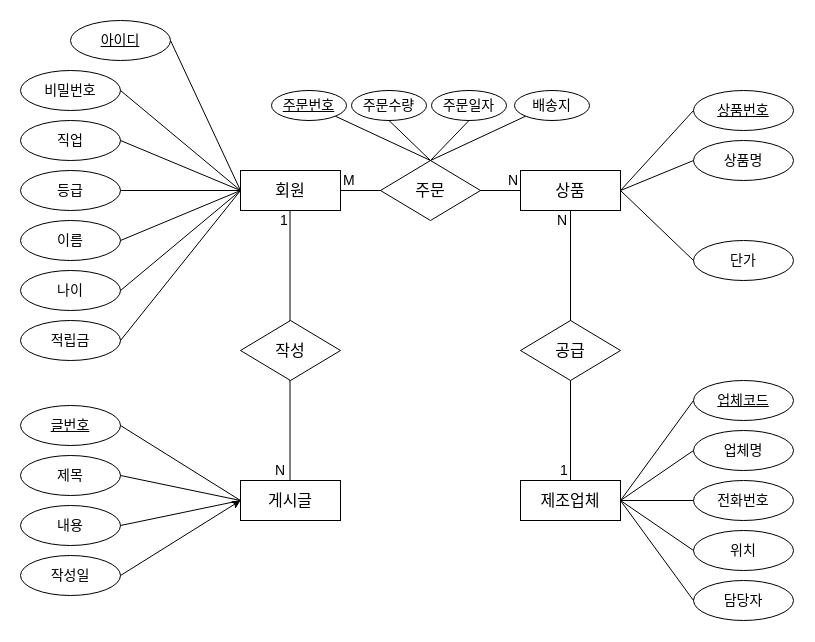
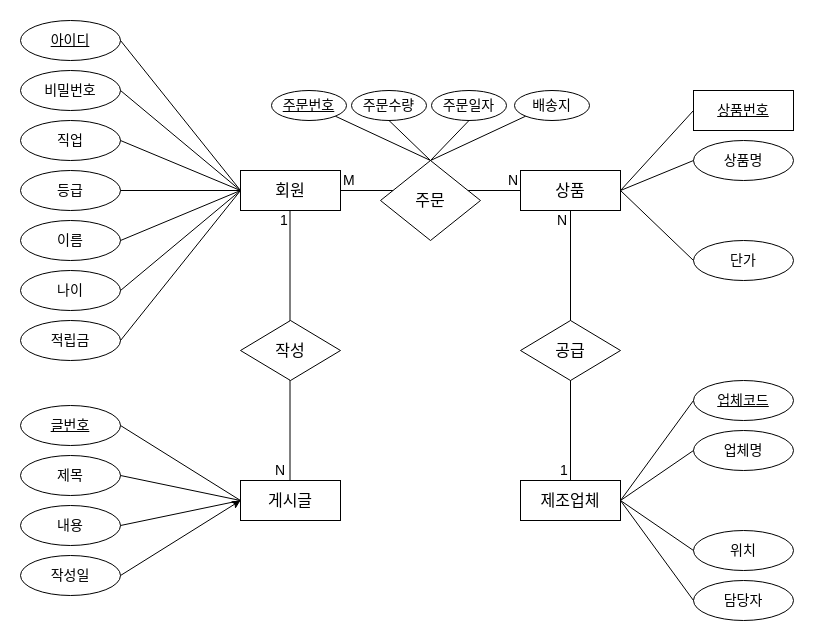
node "아이디": moved (121, 41) -> (71, 41)
node "상품번호": shape ellipse -> rectangle
node "주문": size 100x60 -> 100x80
edge "제조업체" -- "전화번호": removed
node "전화번호": removed
